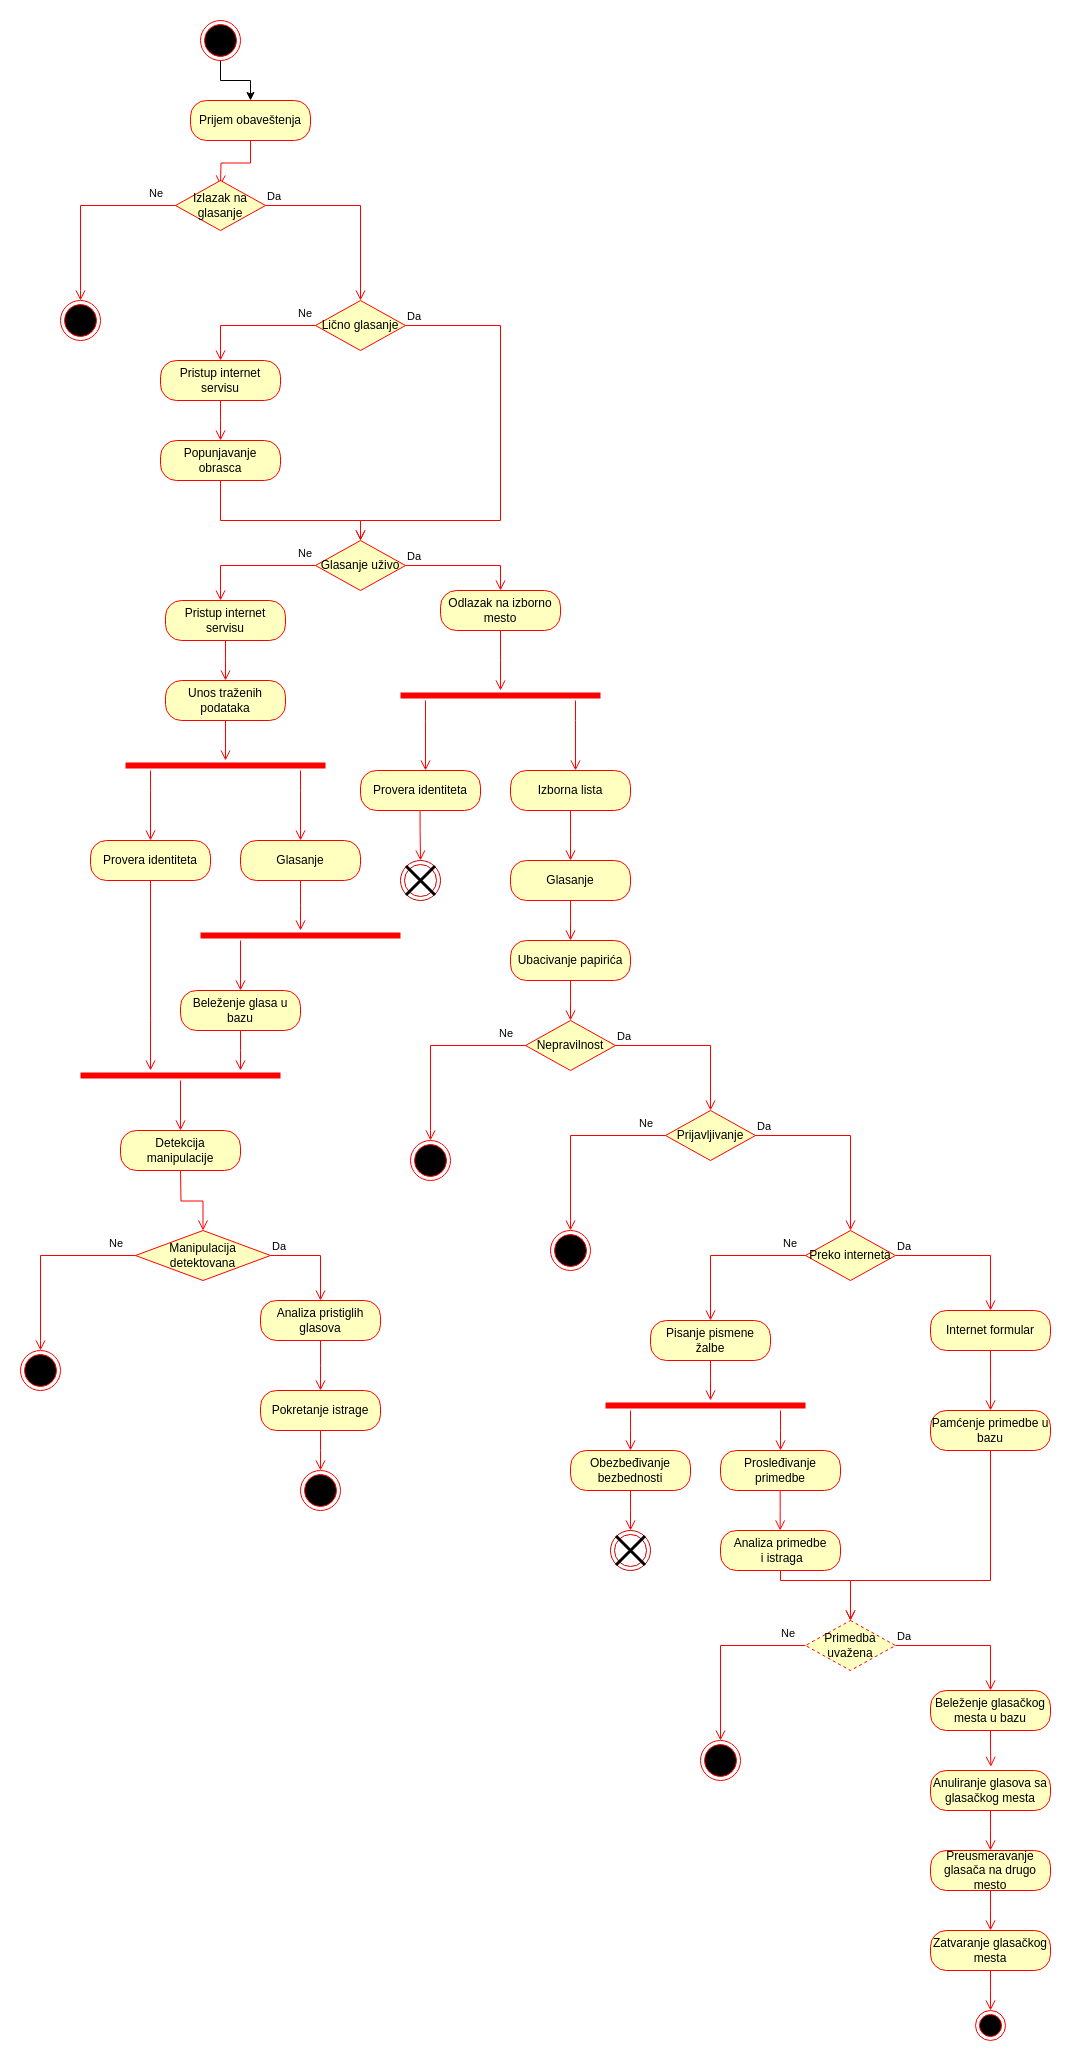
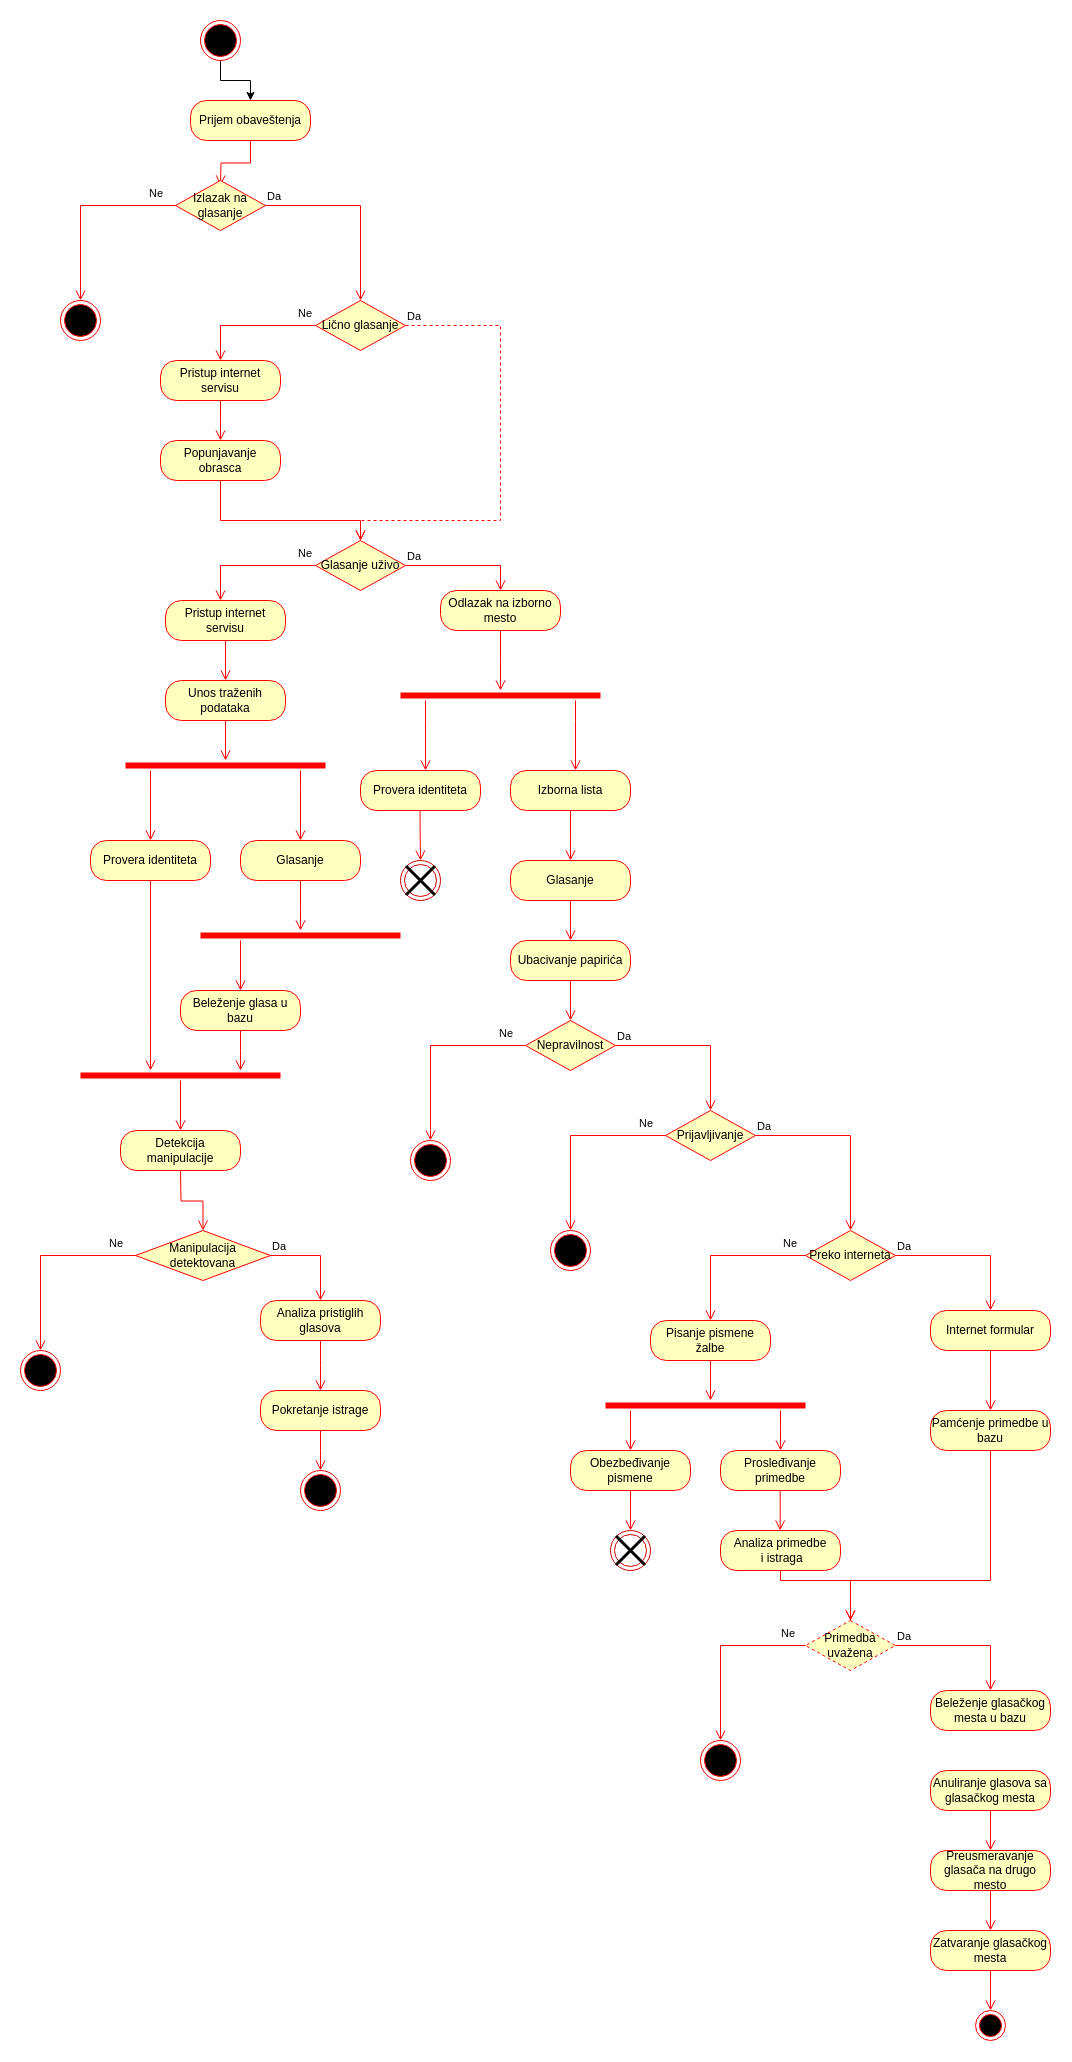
edge "Lično glasanje" -> "Glasanje uživo": style solid -> dashed
node "Obezbeđivanje bezbednosti": label "Obezbeđivanje bezbednosti" -> "Obezbeđivanje pismene"
edge "Beleženje glasačkog mesta u bazu" -> "Anuliranje glasova sa glasačkog mesta": removed
